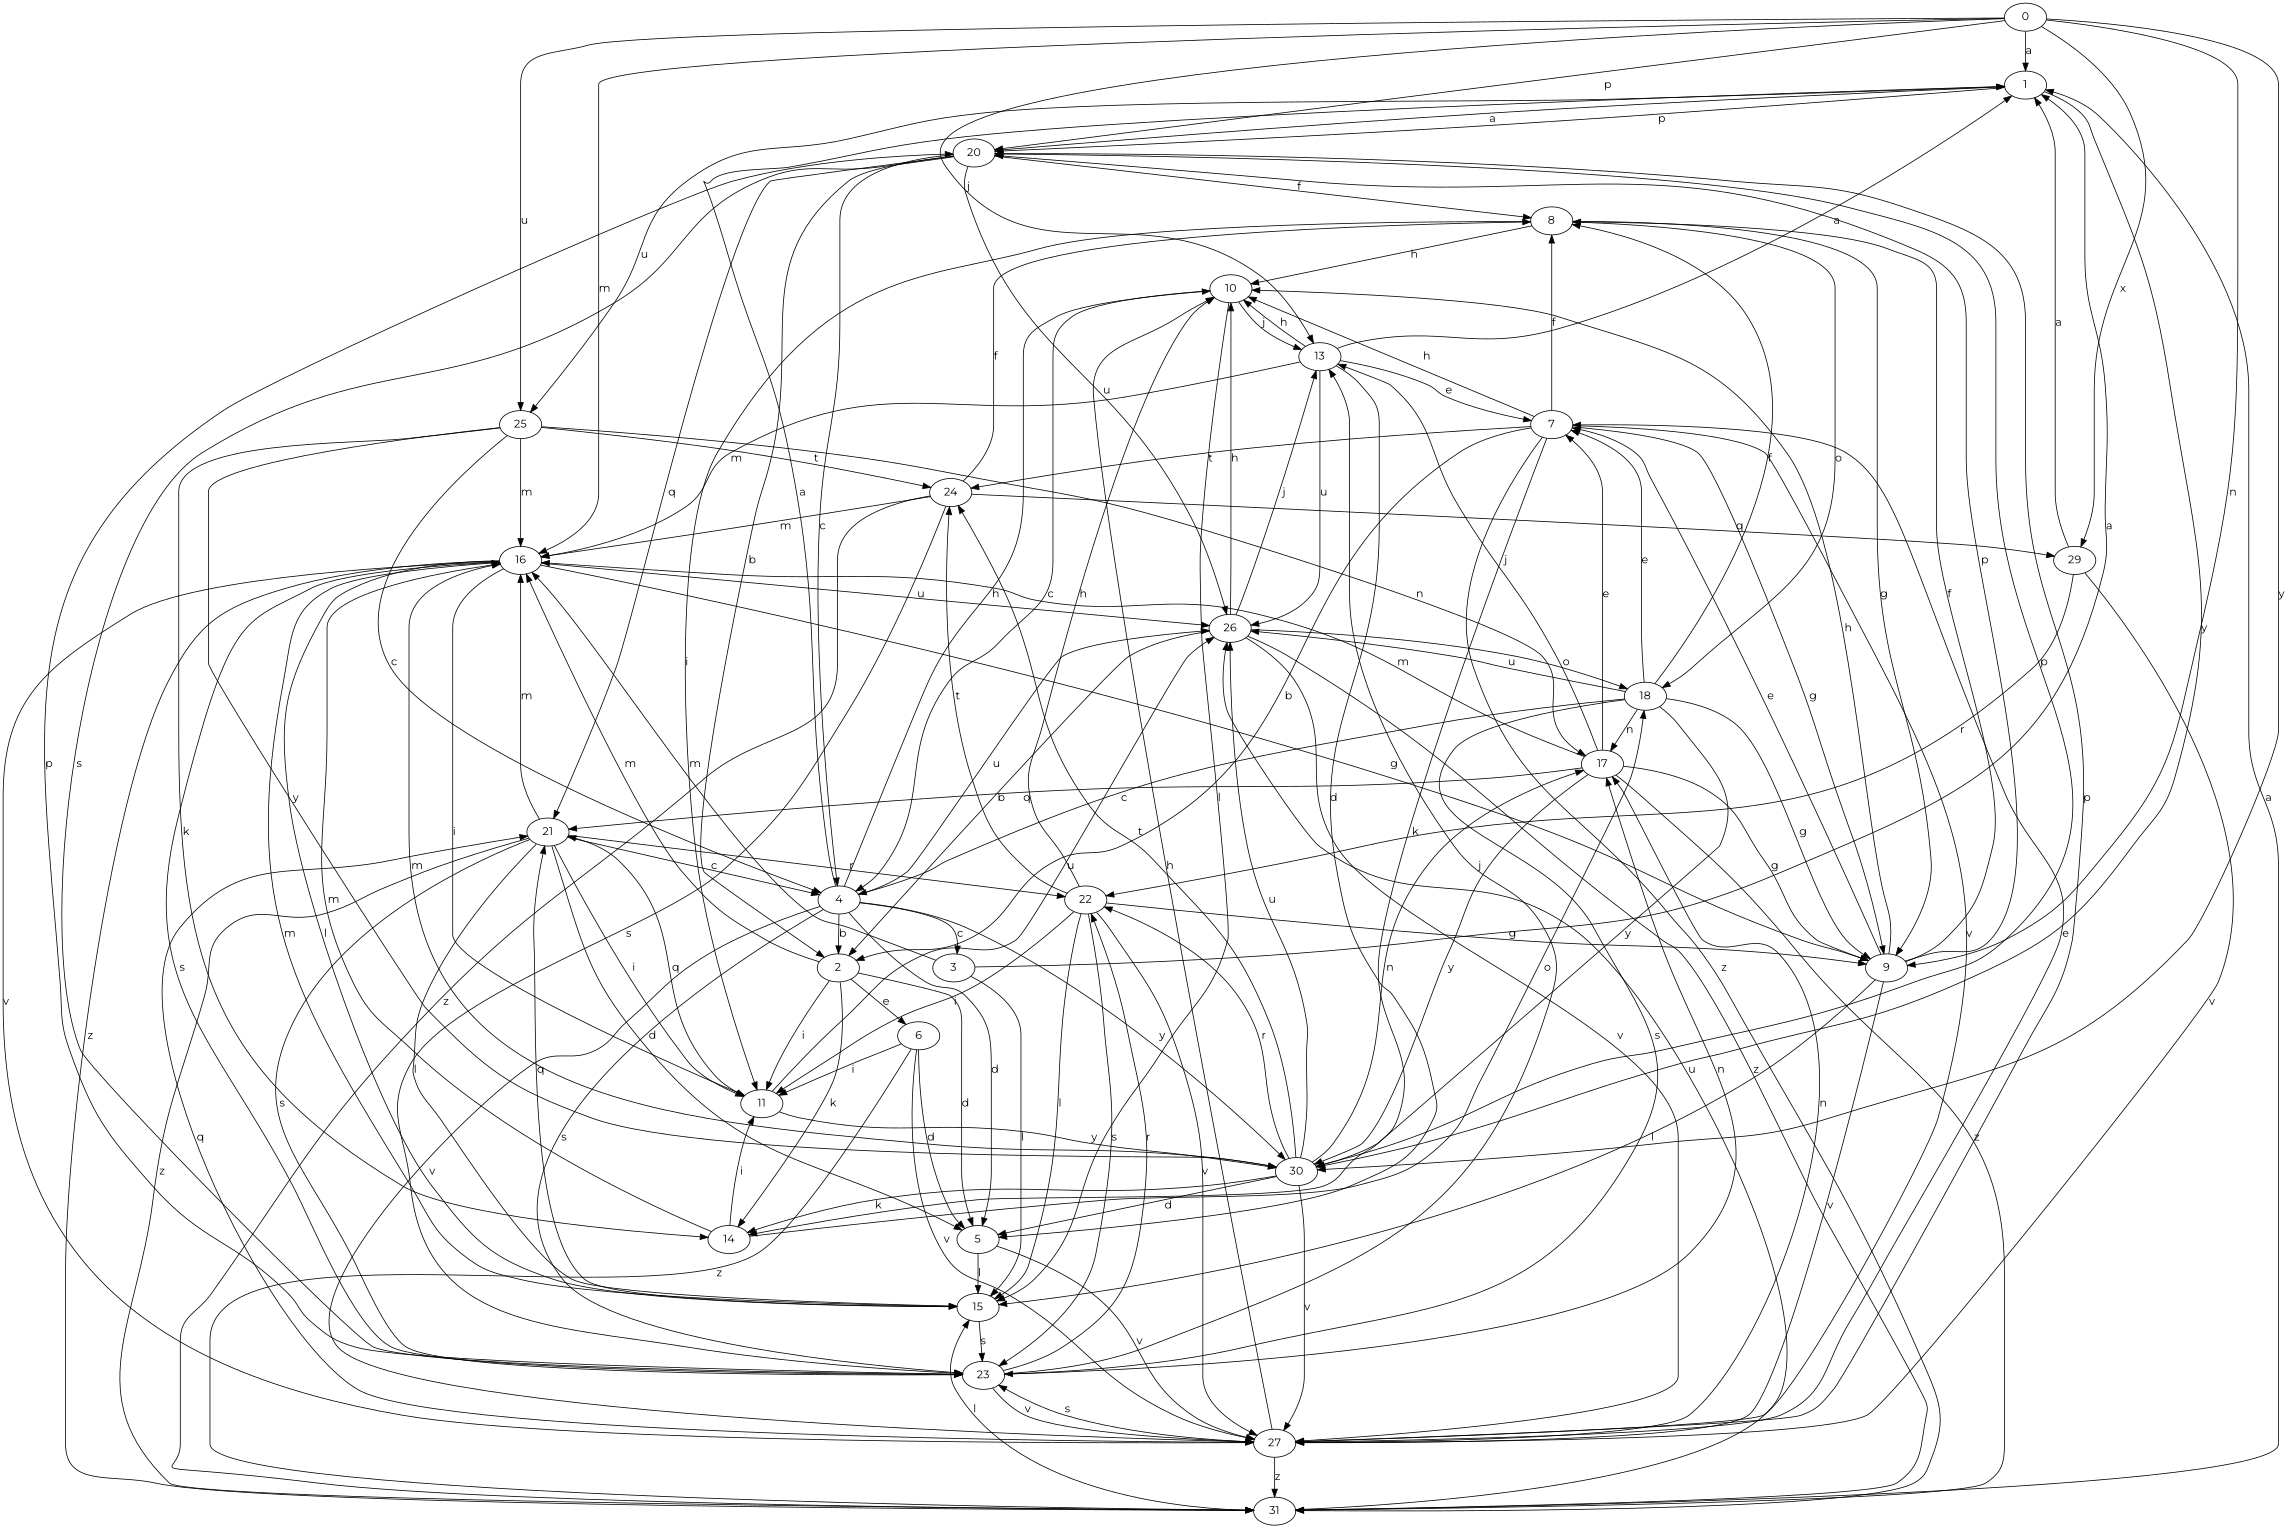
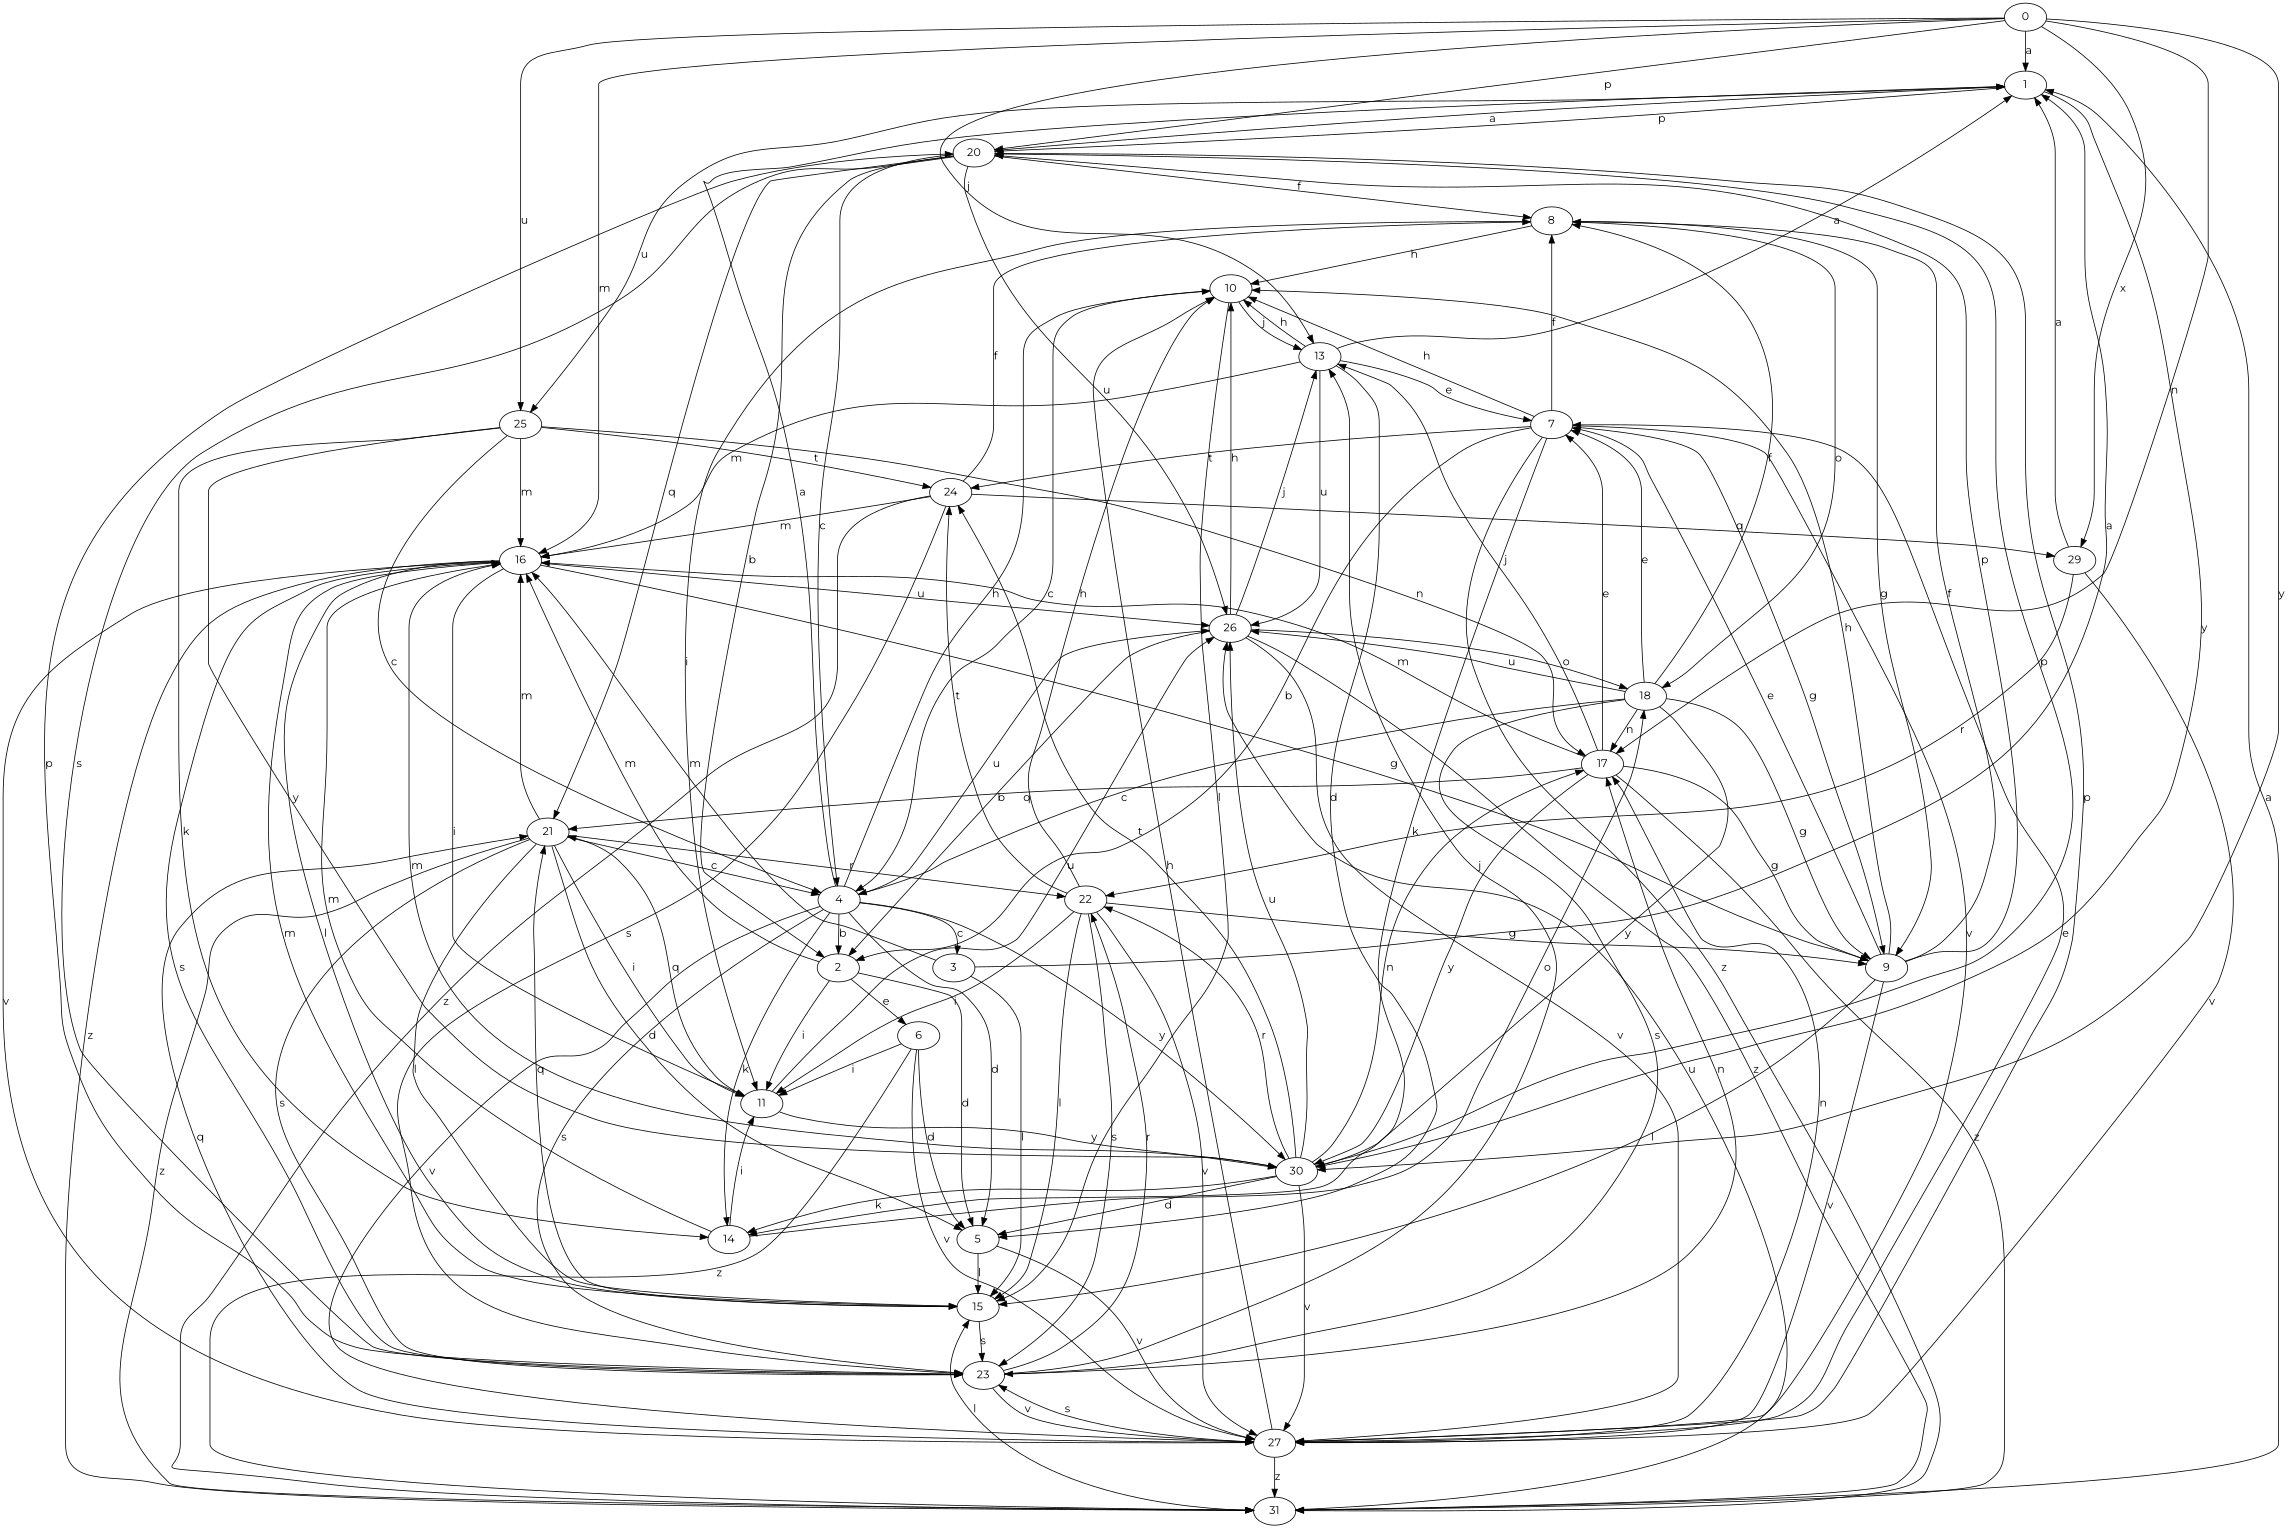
edge "0" -> "9": now "0" -> "17"
edge "2" -> "14": now "4" -> "14"
